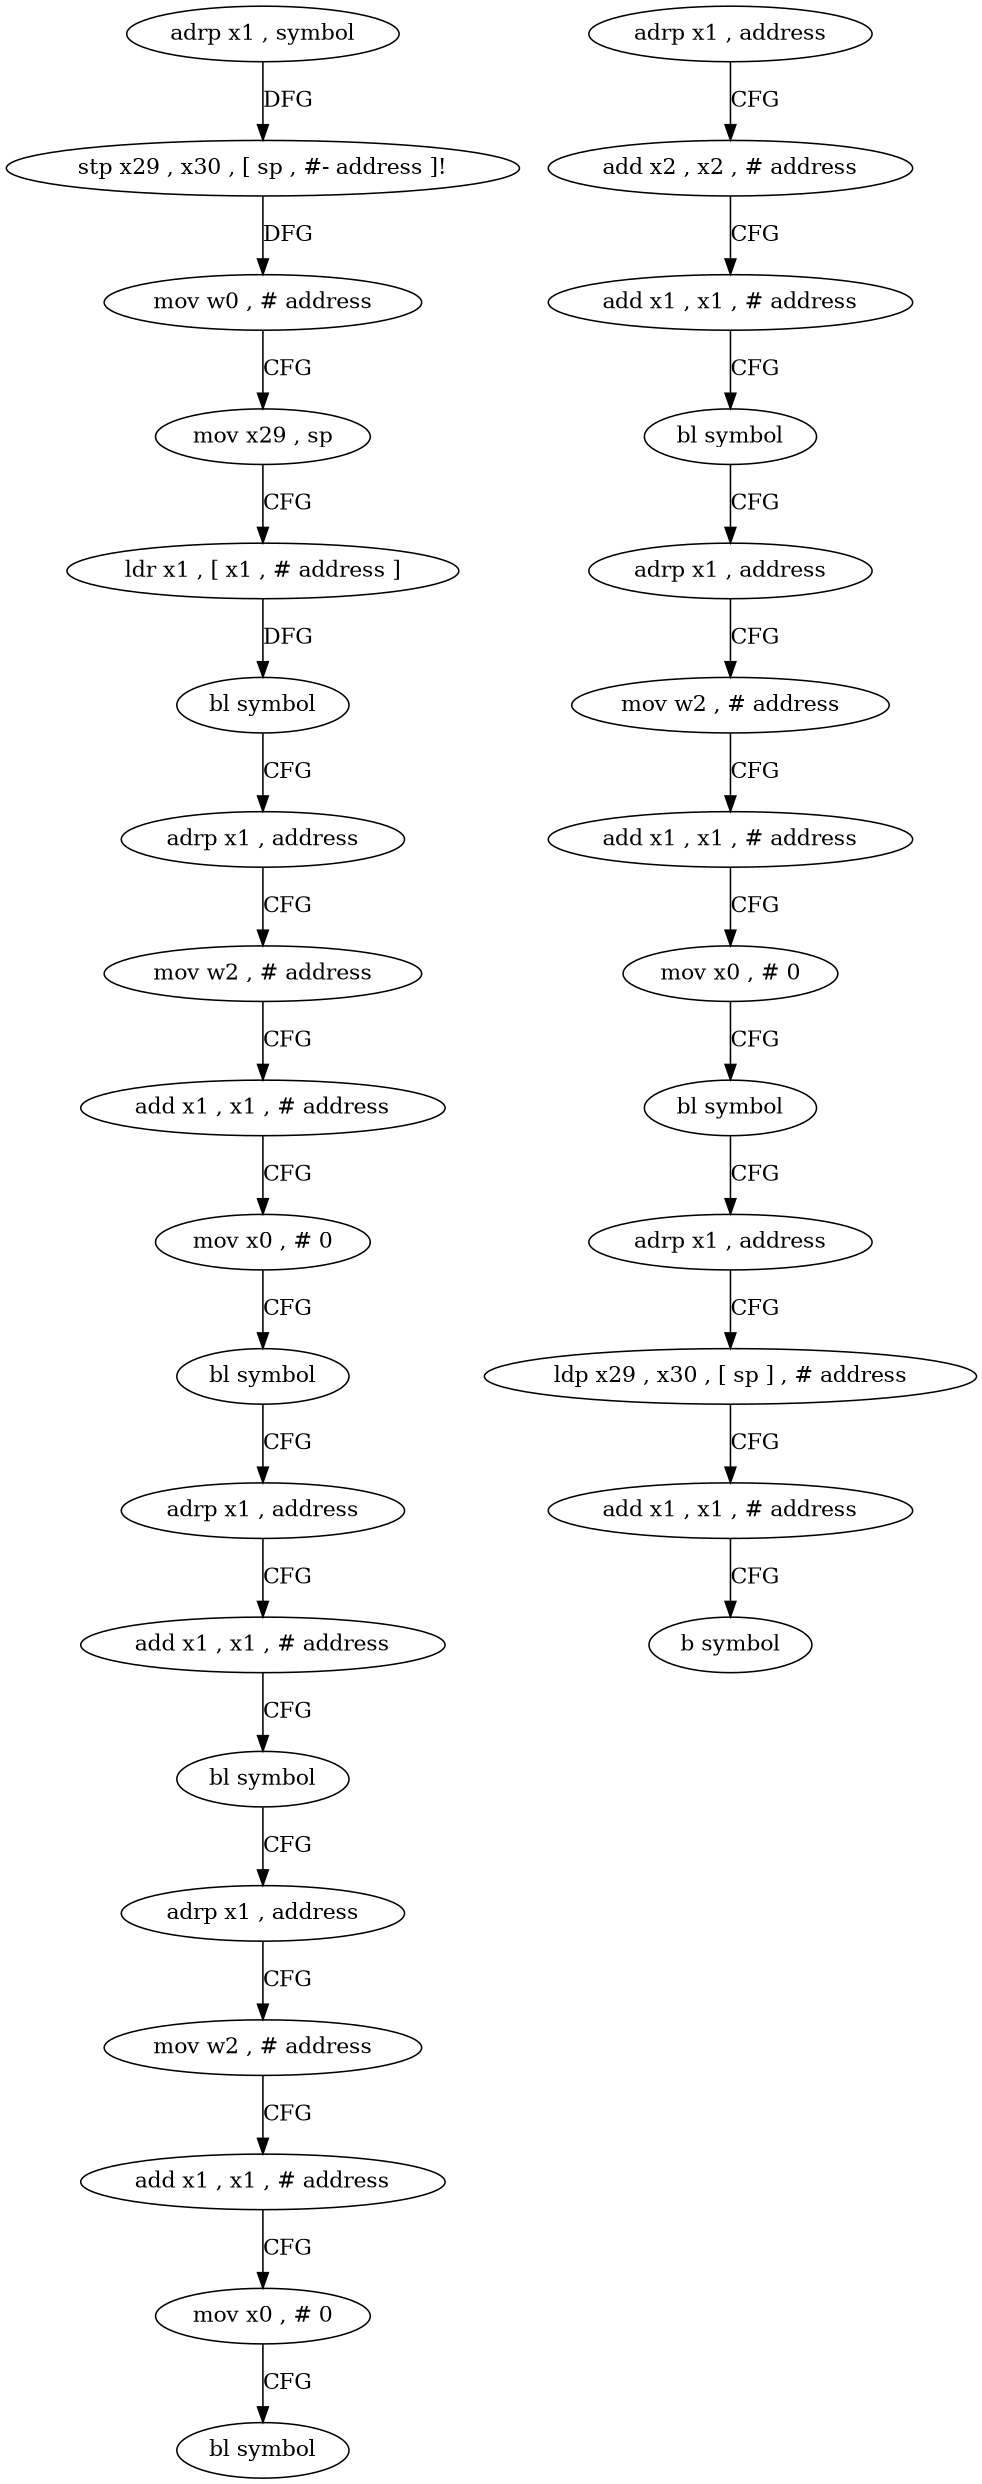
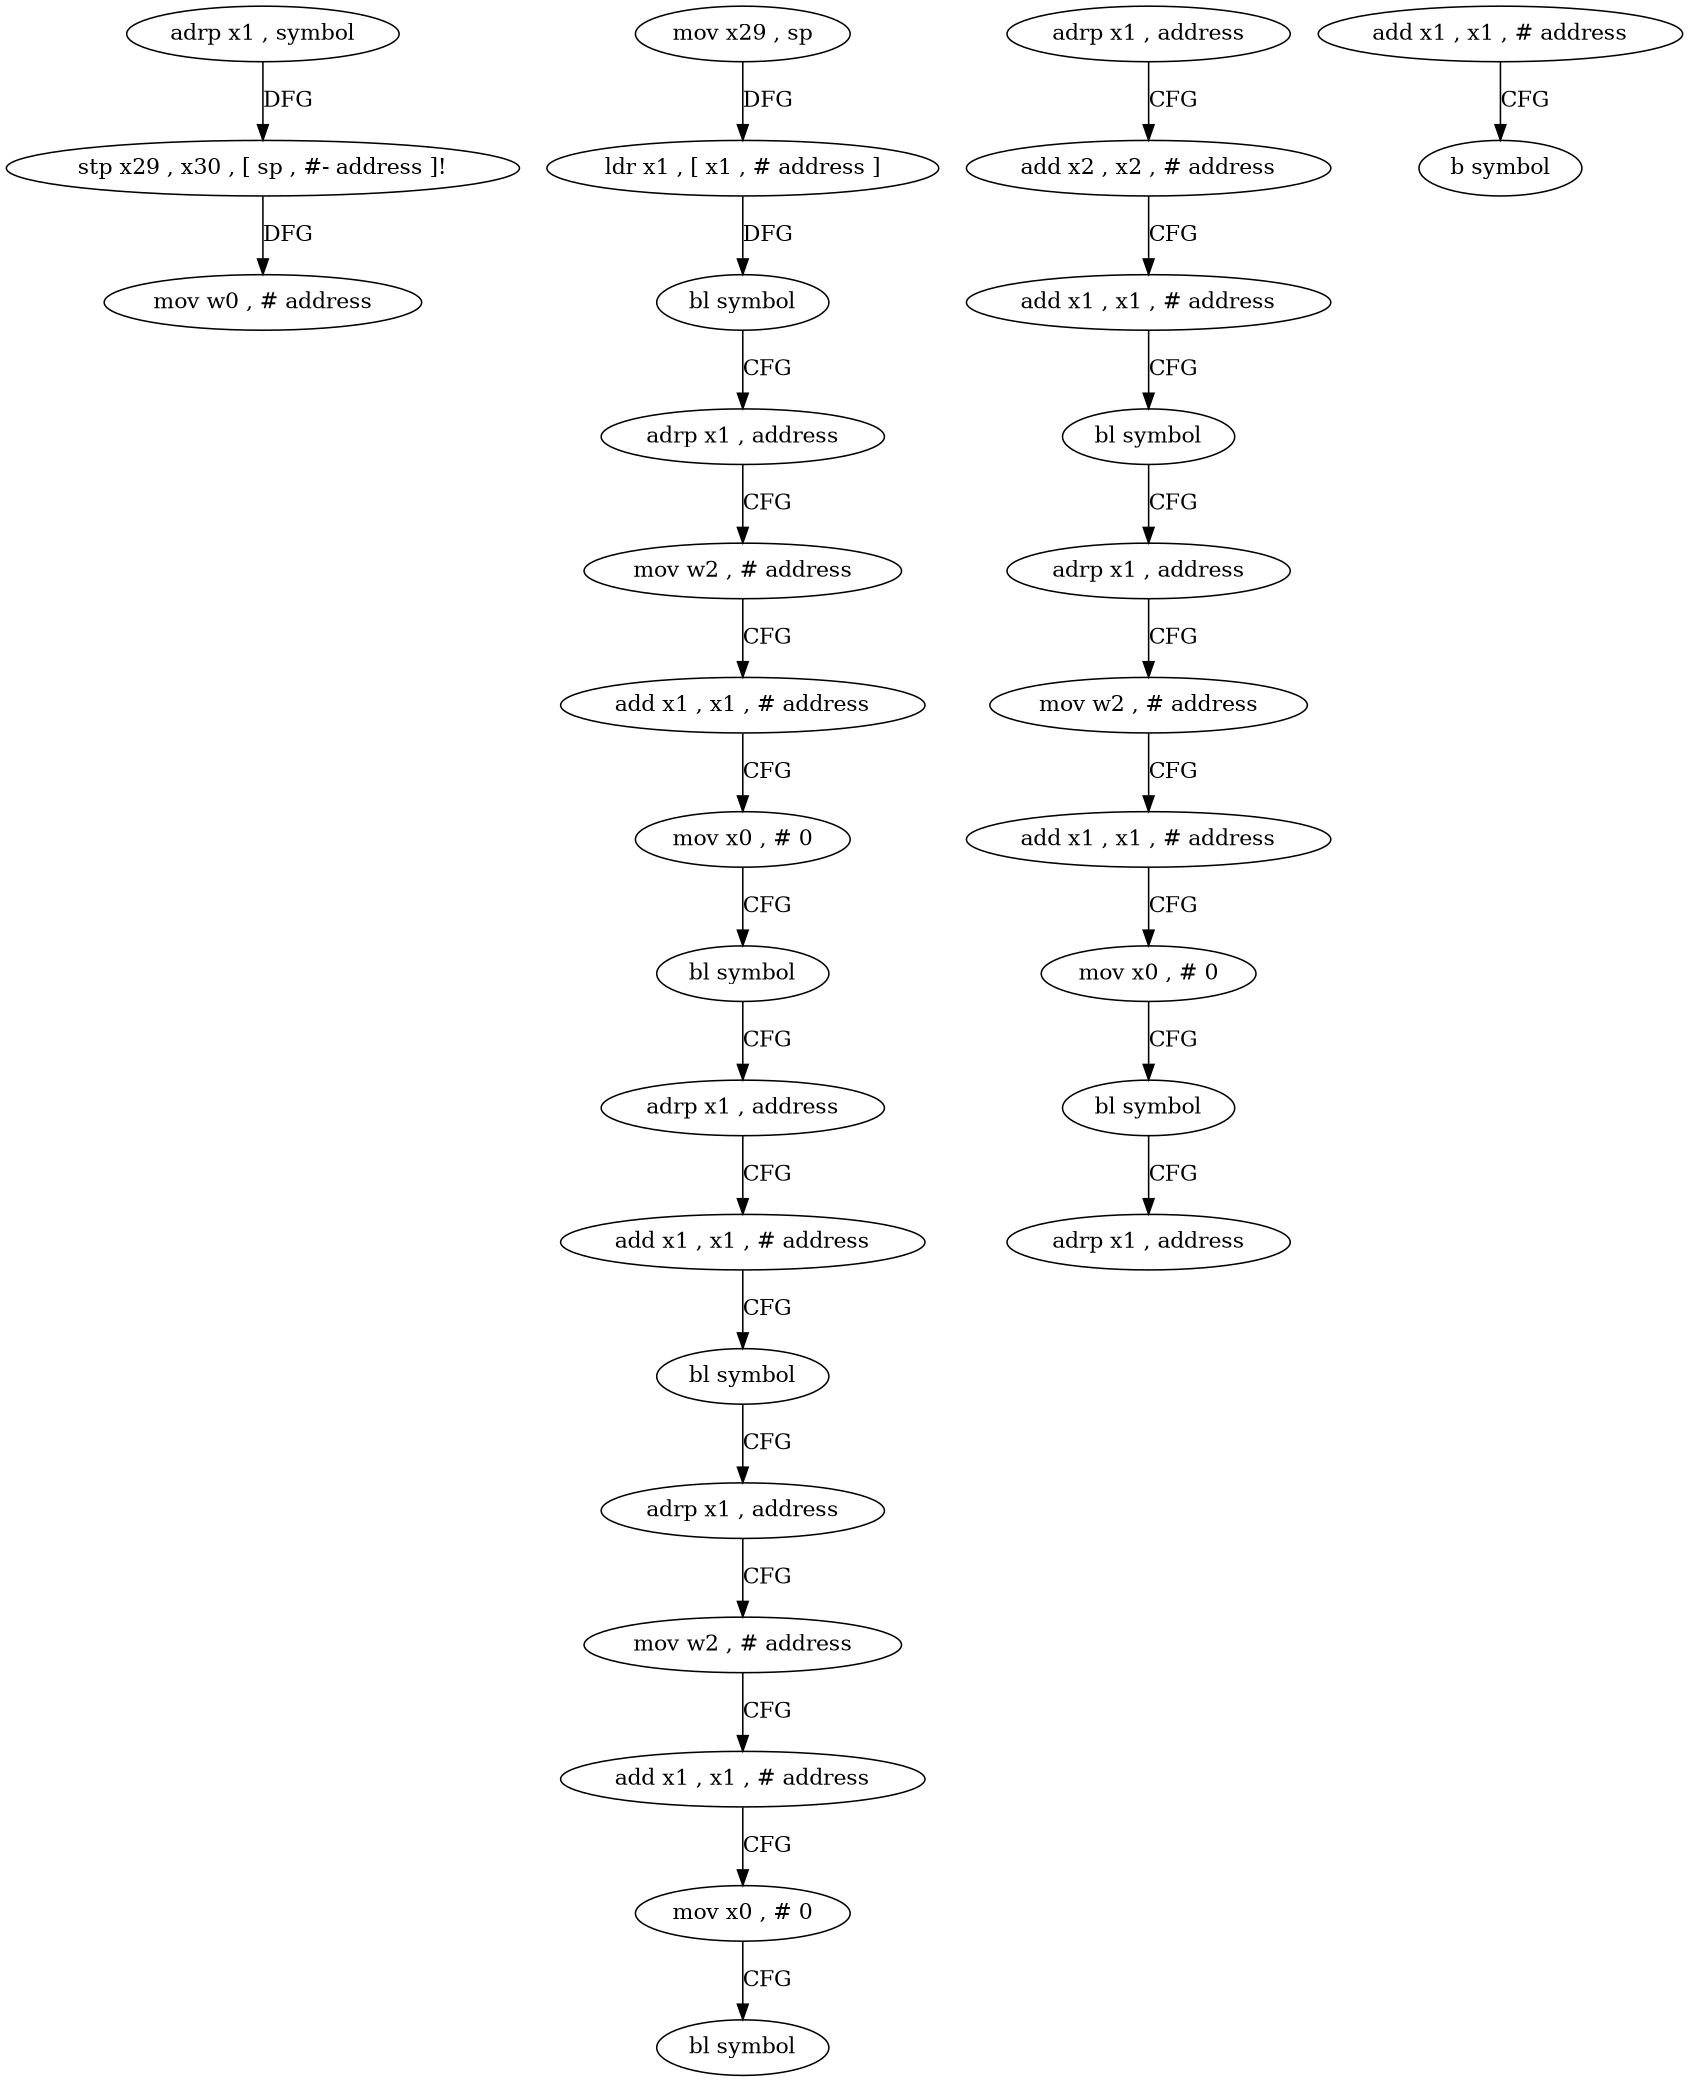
edge "mov w0 , # address" -> "mov x29 , sp": removed, label "CFG"
edge "mov x29 , sp" -> "ldr x1 , [ x1 , # address ]": label "CFG" -> "DFG"
node "ldp x29 , x30 , [ sp ] , # address": removed
